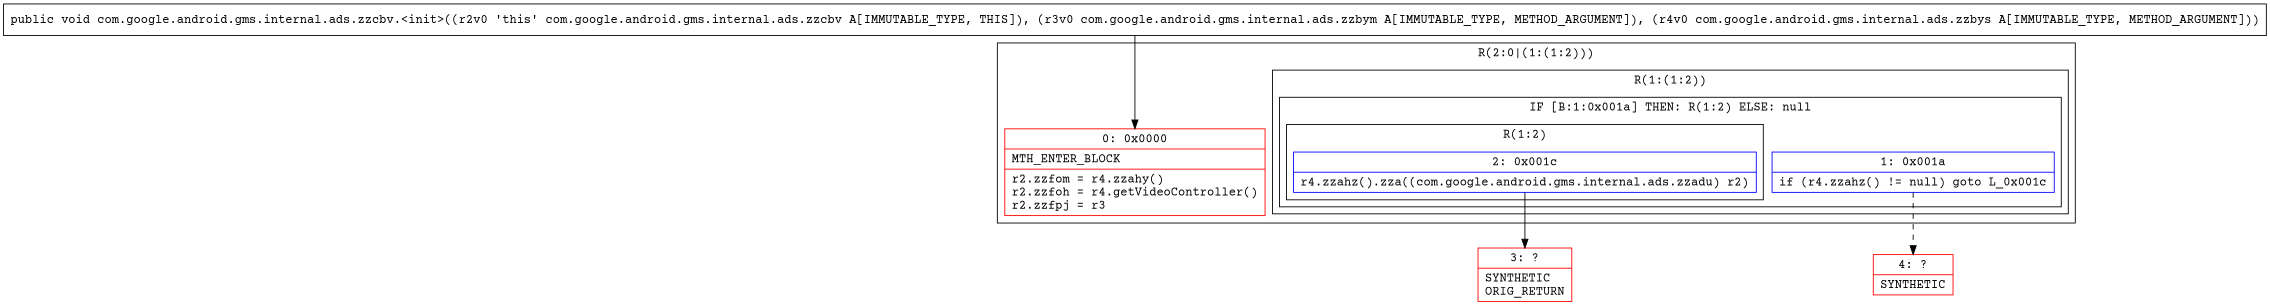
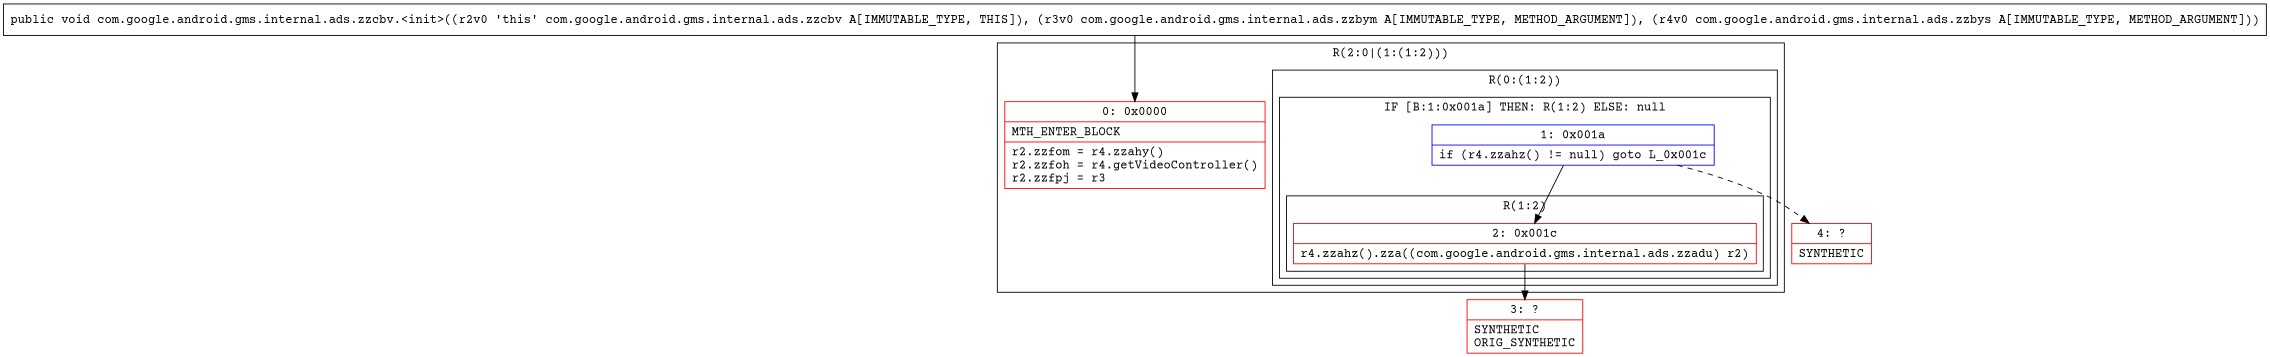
cluster "R(1:(1:2))": label "R(1:(1:2))" -> "R(0:(1:2))"
node "2: 0x001c": color blue -> red
edge "1: 0x001a" -> "2: 0x001c": added
node "3: ?": text "ORIG_RETURN" -> "ORIG_SYNTHETIC"
